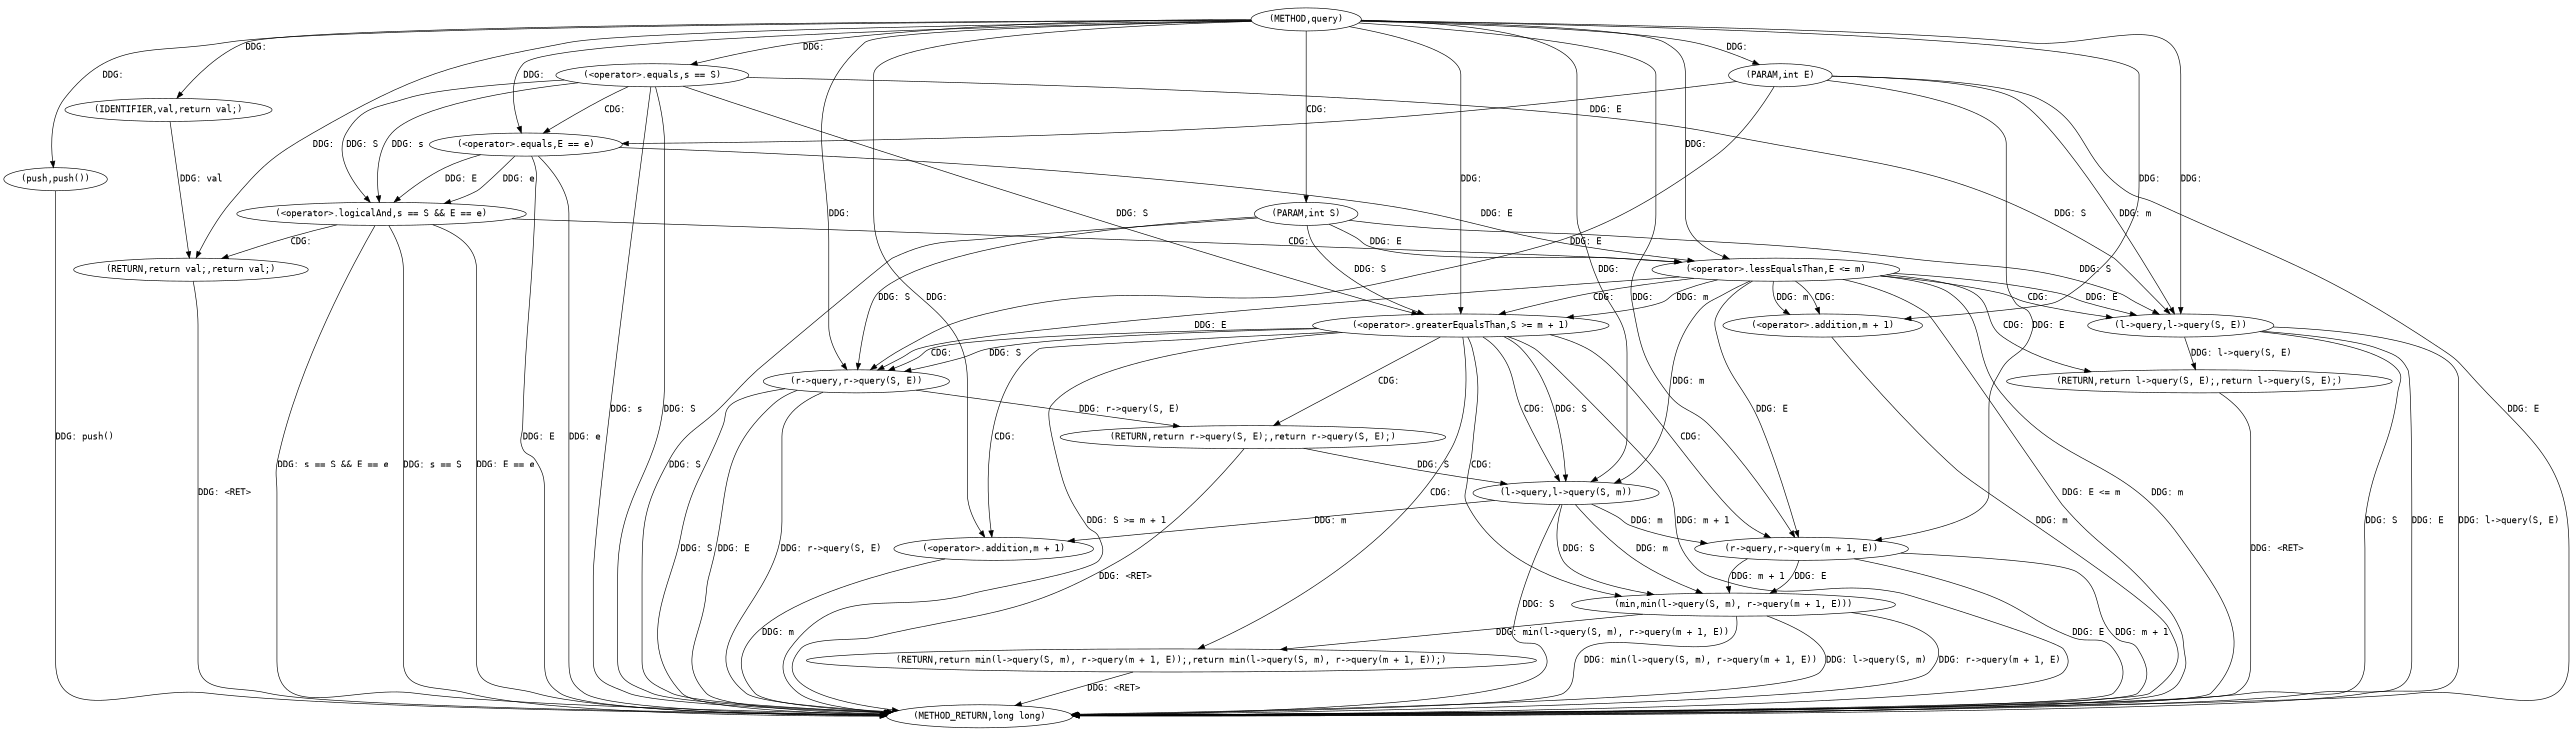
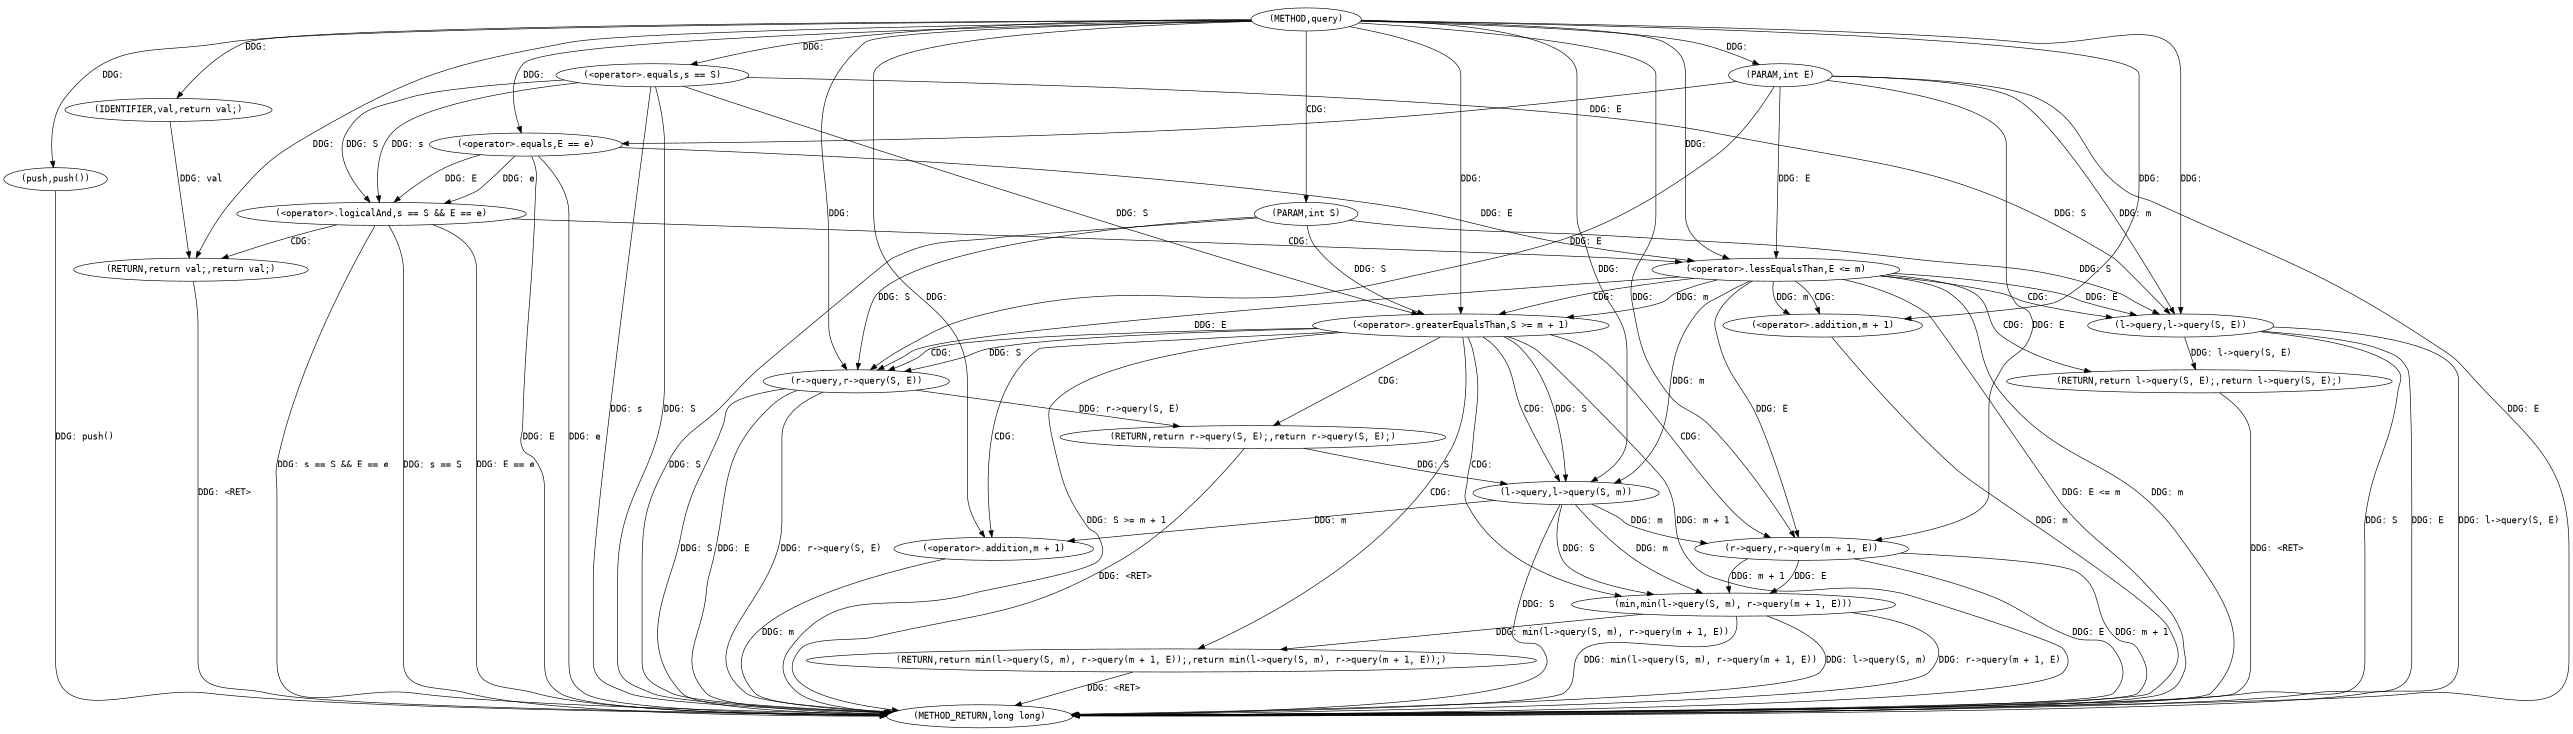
edge "(<operator>.equals,s == S)" -> "(<operator>.equals,E == e)": removed, label "CDG:"
edge "(PARAM,int S)" -> "(<operator>.lessEqualsThan,E <= m)": now "(PARAM,int E)" -> "(<operator>.lessEqualsThan,E <= m)"
